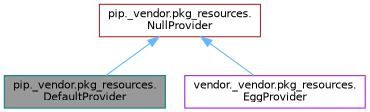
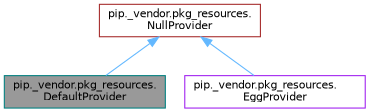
node "vendor._vendor.pkg_resources. EggProvider": label "vendor._vendor.pkg_resources. EggProvider" -> "pip._vendor.pkg_resources. EggProvider"
